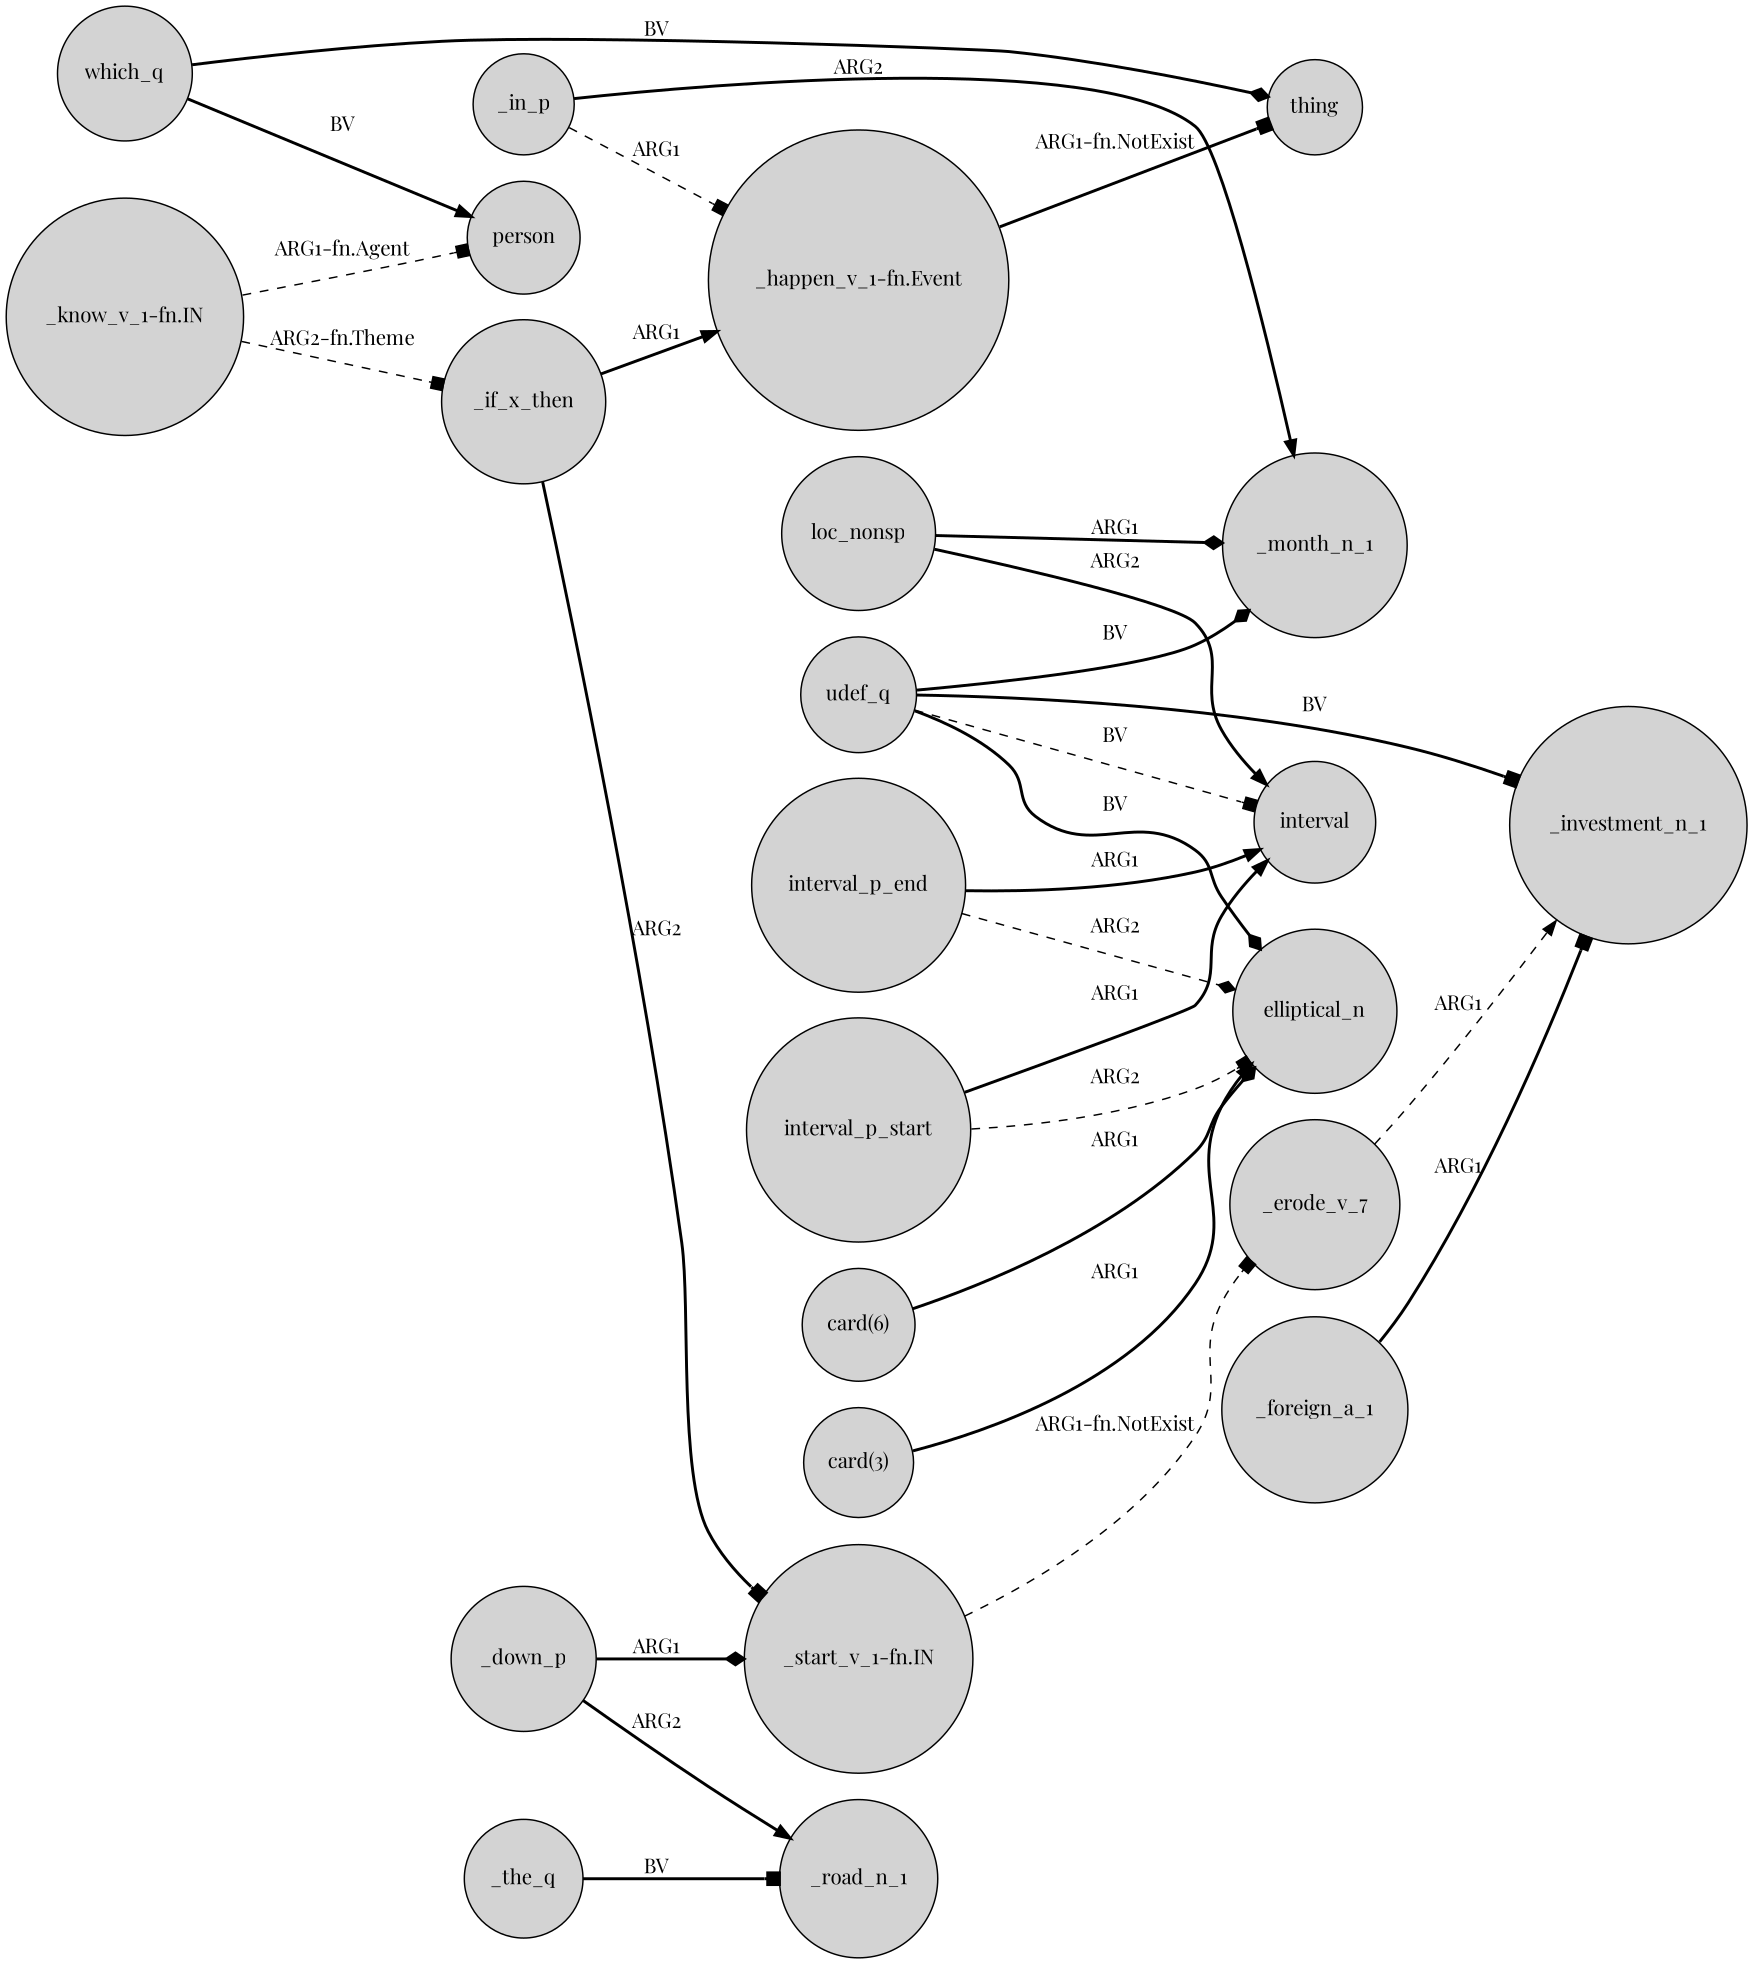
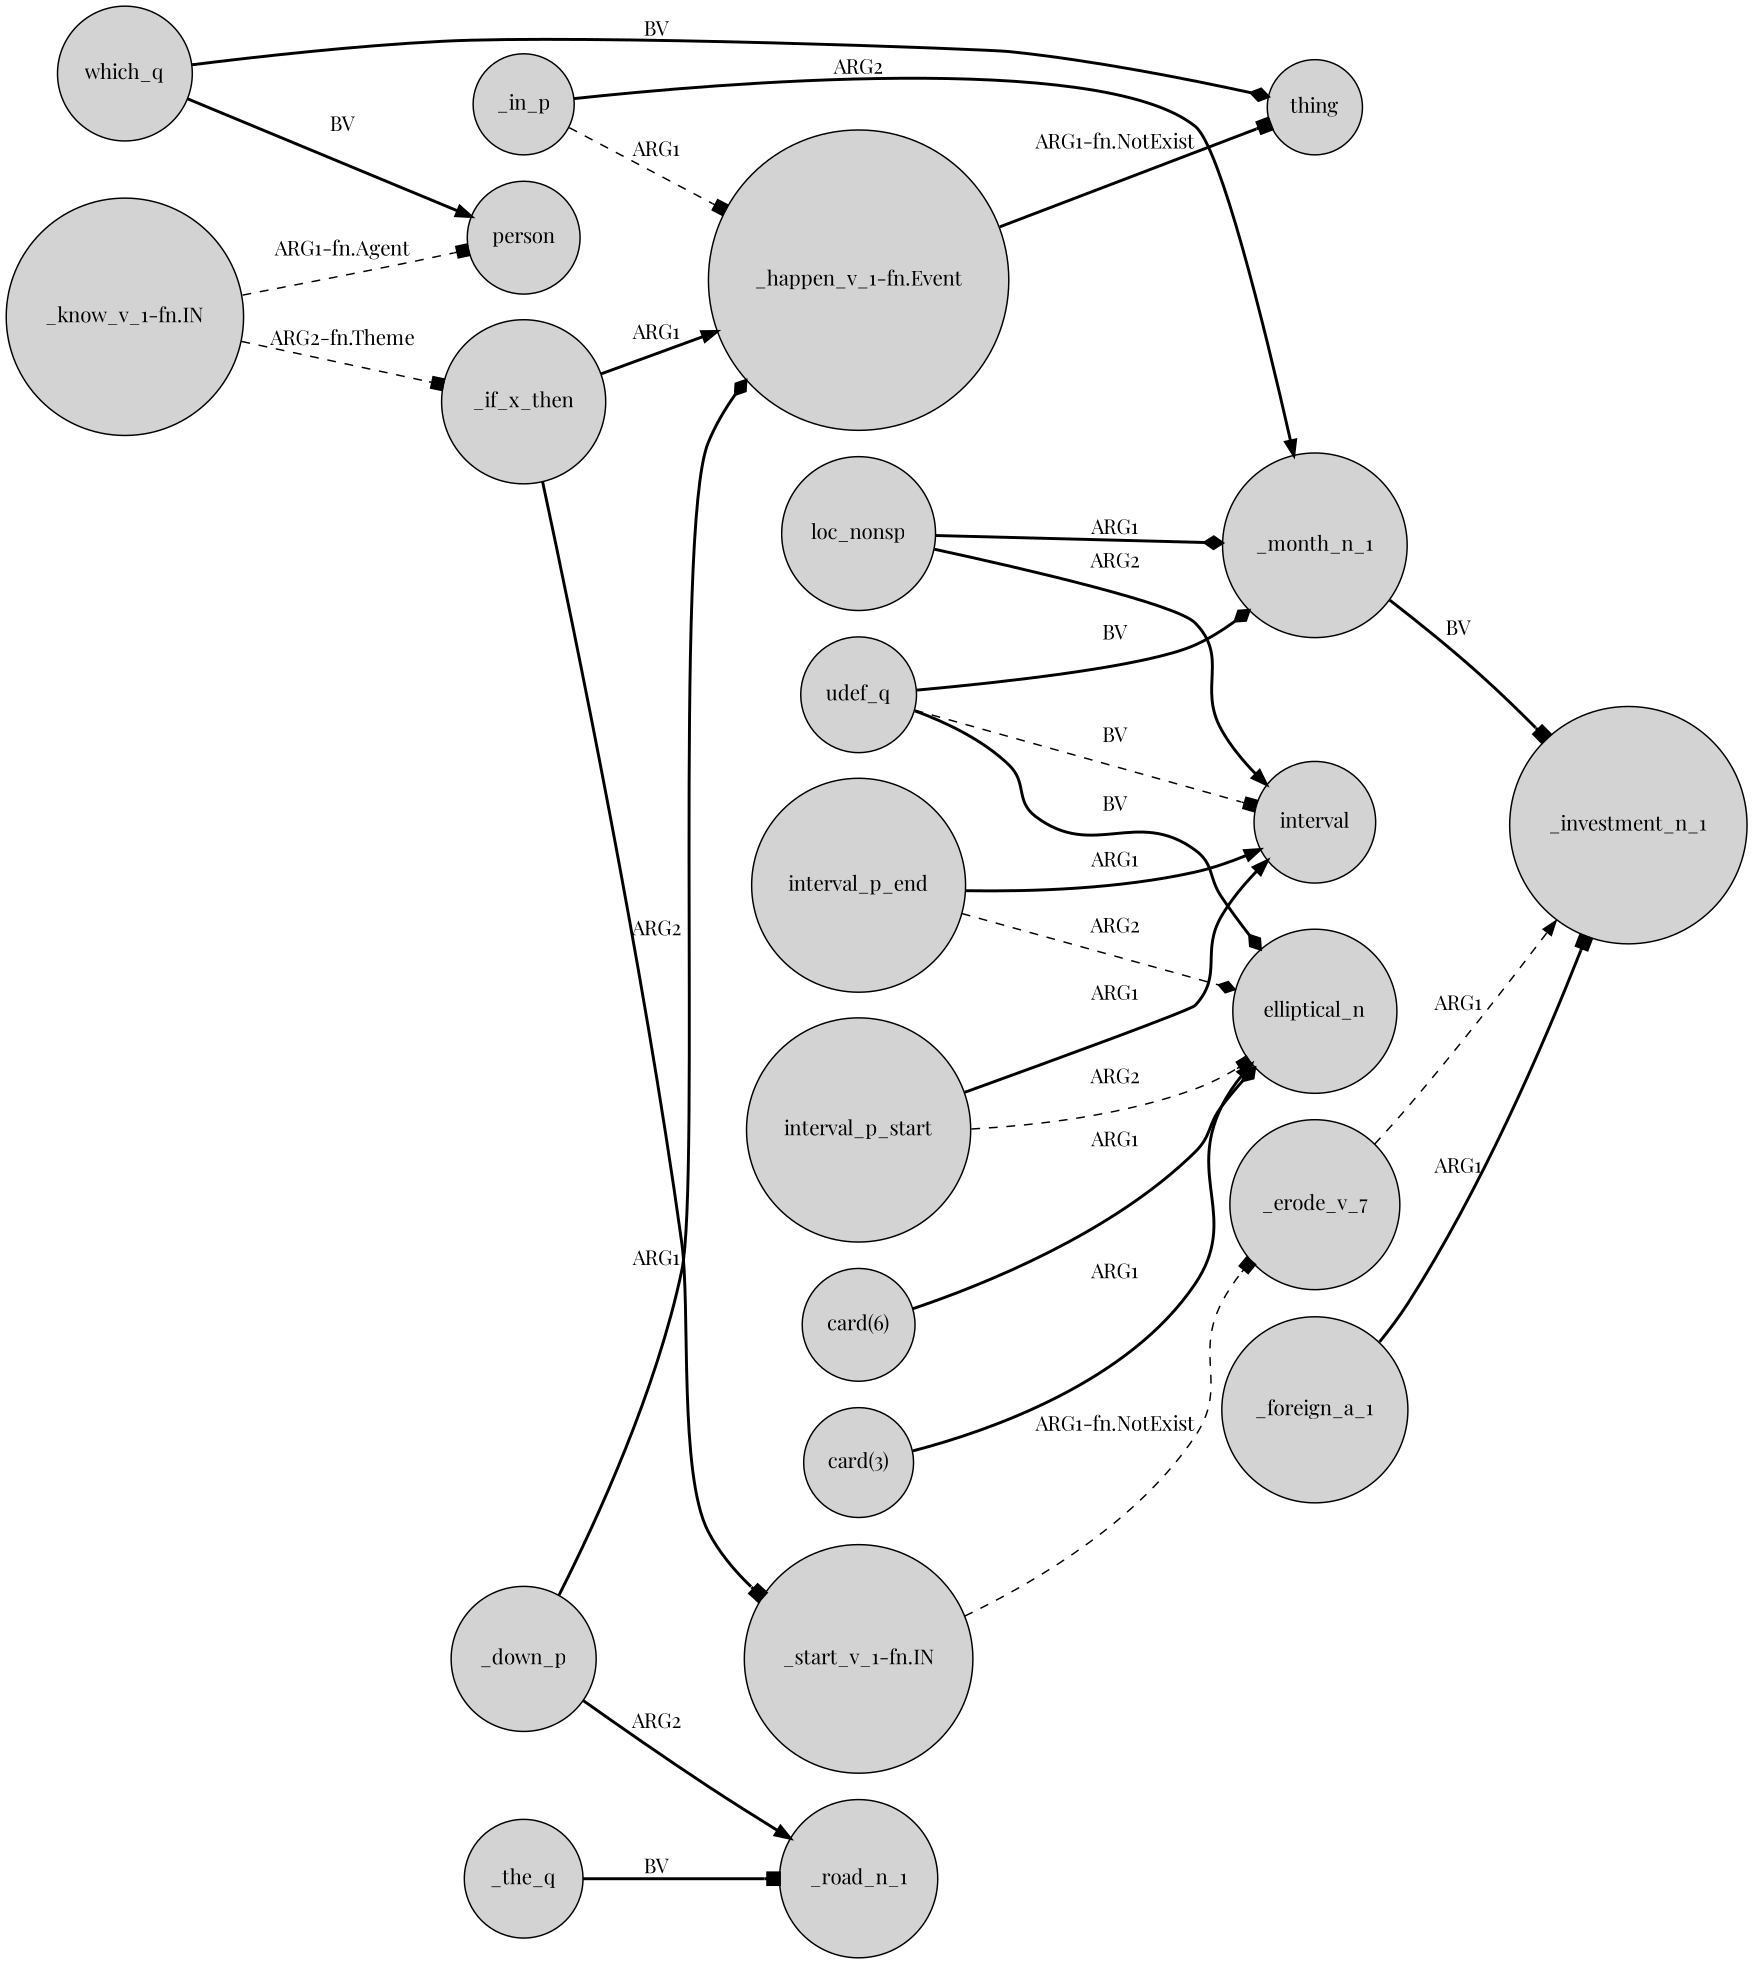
edge "udef_q" -> "_investment_n_1": now "_month_n_1" -> "_investment_n_1"
edge "_down_p" -> "_start_v_1-fn.IN": now "_down_p" -> "_happen_v_1-fn.Event"
